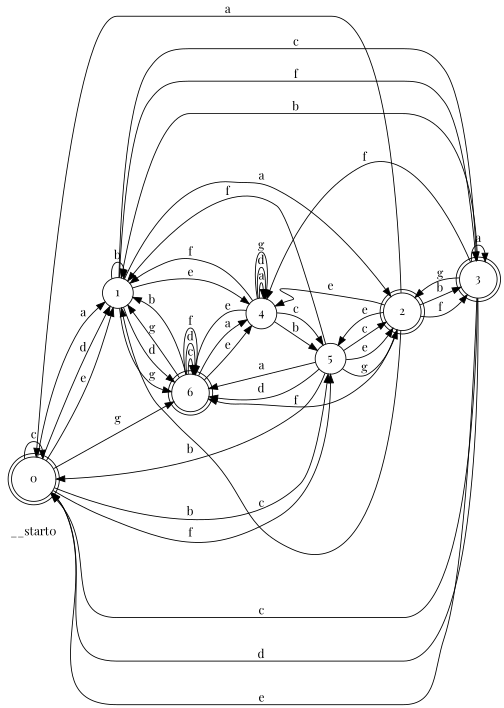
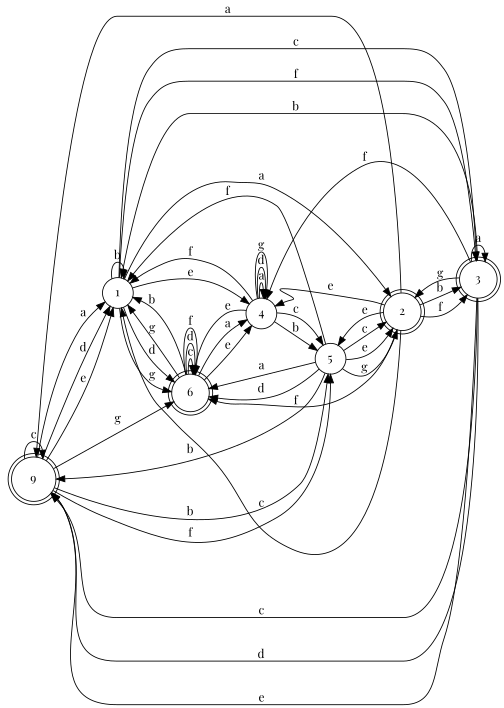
node "0": label "0" -> "9"
node "__start0": removed
